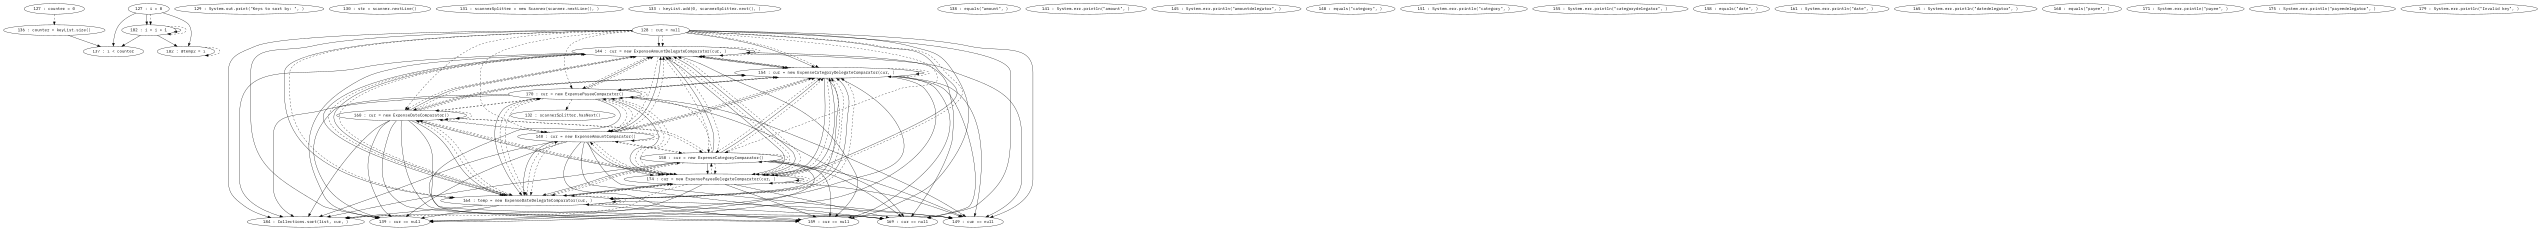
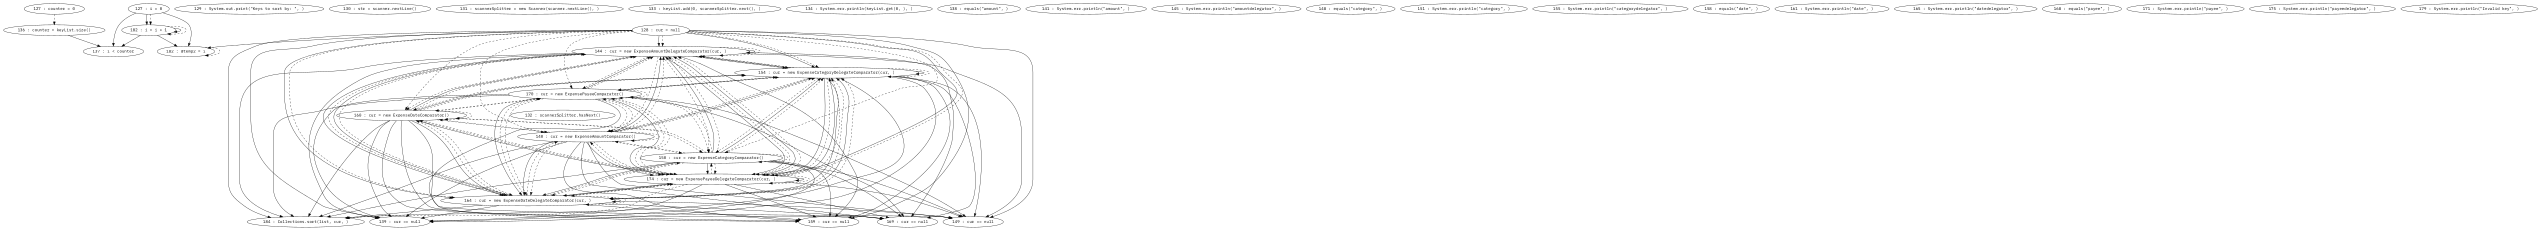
node "134 : System.err.println(keyList.get(0, ), )": added
edge "128 : cur = null" -> "169 : cur == null": now "128 : cur = null" -> "182 : @temp2 = i"
edge "170 : cur = new ExpensePayeeComparator()" -> "132 : scannerSplitter.hasNext()": now "170 : cur = new ExpensePayeeComparator()" -> "150 : cur = new ExpenseCategoryComparator()"
node "164 : temp = new ExpenseDateDelegateComparator(cur, )": label "164 : temp = new ExpenseDateDelegateComparator(cur, )" -> "164 : cur = new ExpenseDateDelegateComparator(cur, )"
